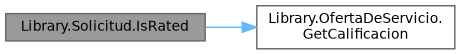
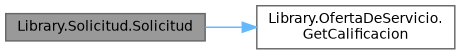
node "Library.Solicitud.IsRated": label "Library.Solicitud.IsRated" -> "Library.Solicitud.Solicitud"
